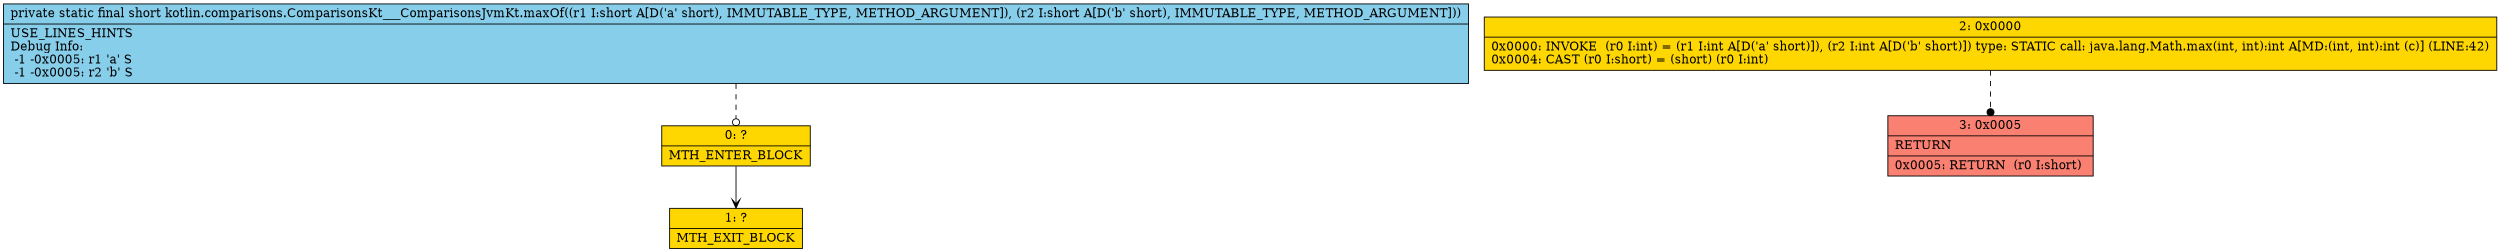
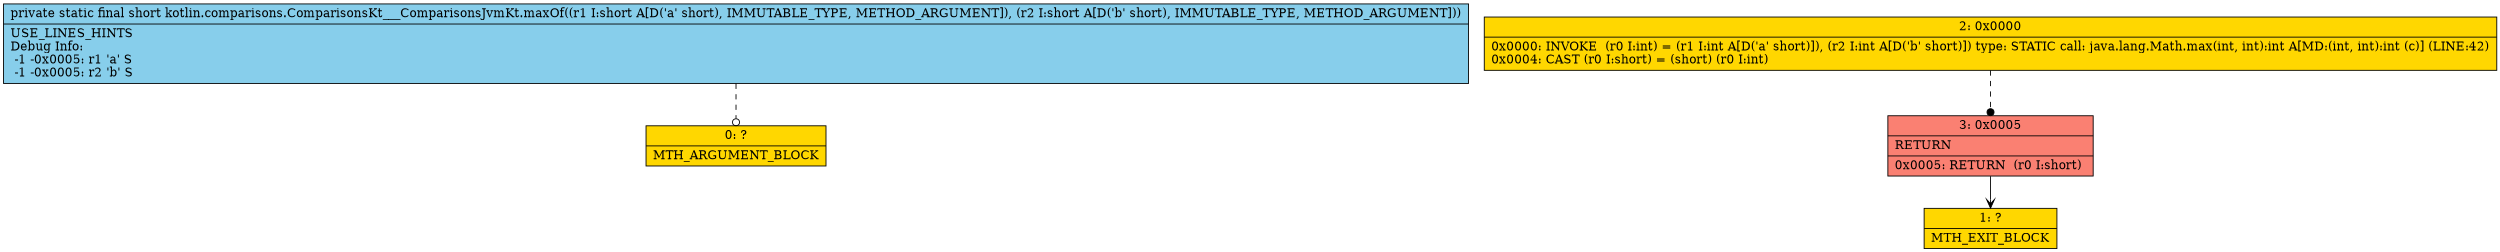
node "0: ?": text "MTH_ENTER_BLOCK" -> "MTH_ARGUMENT_BLOCK"
edge "0: ?" -> "1: ?": now "3: 0x0005" -> "1: ?"
